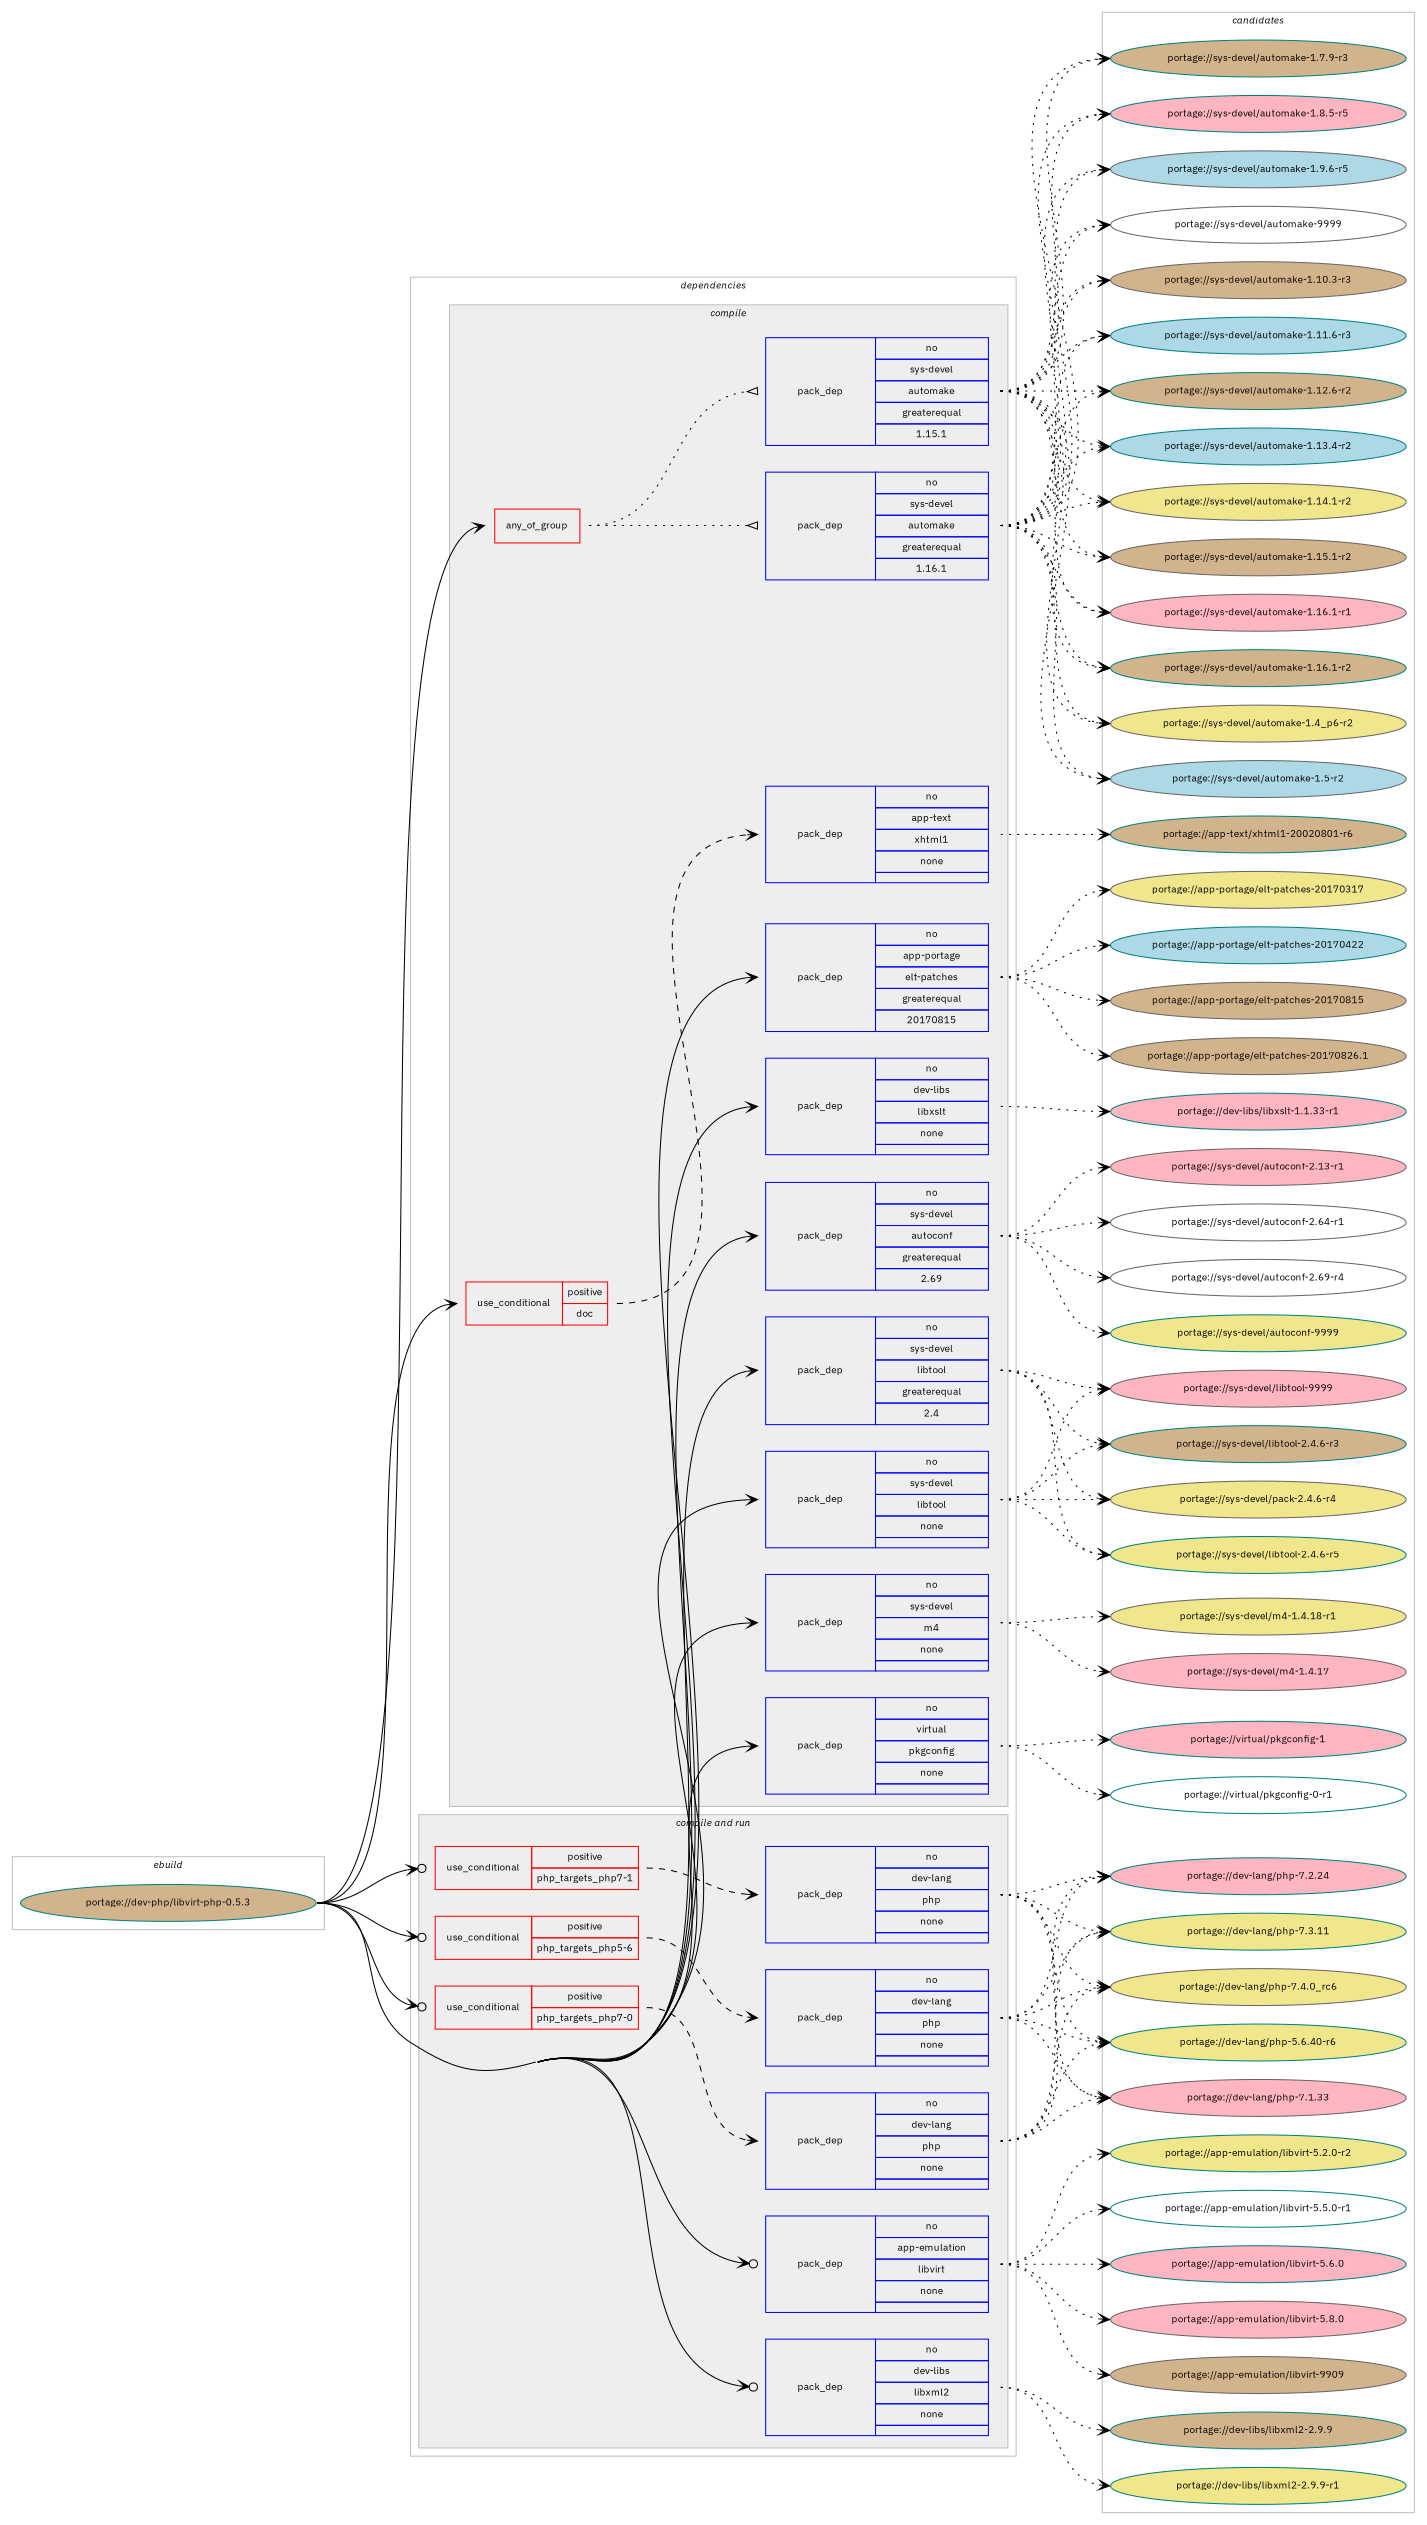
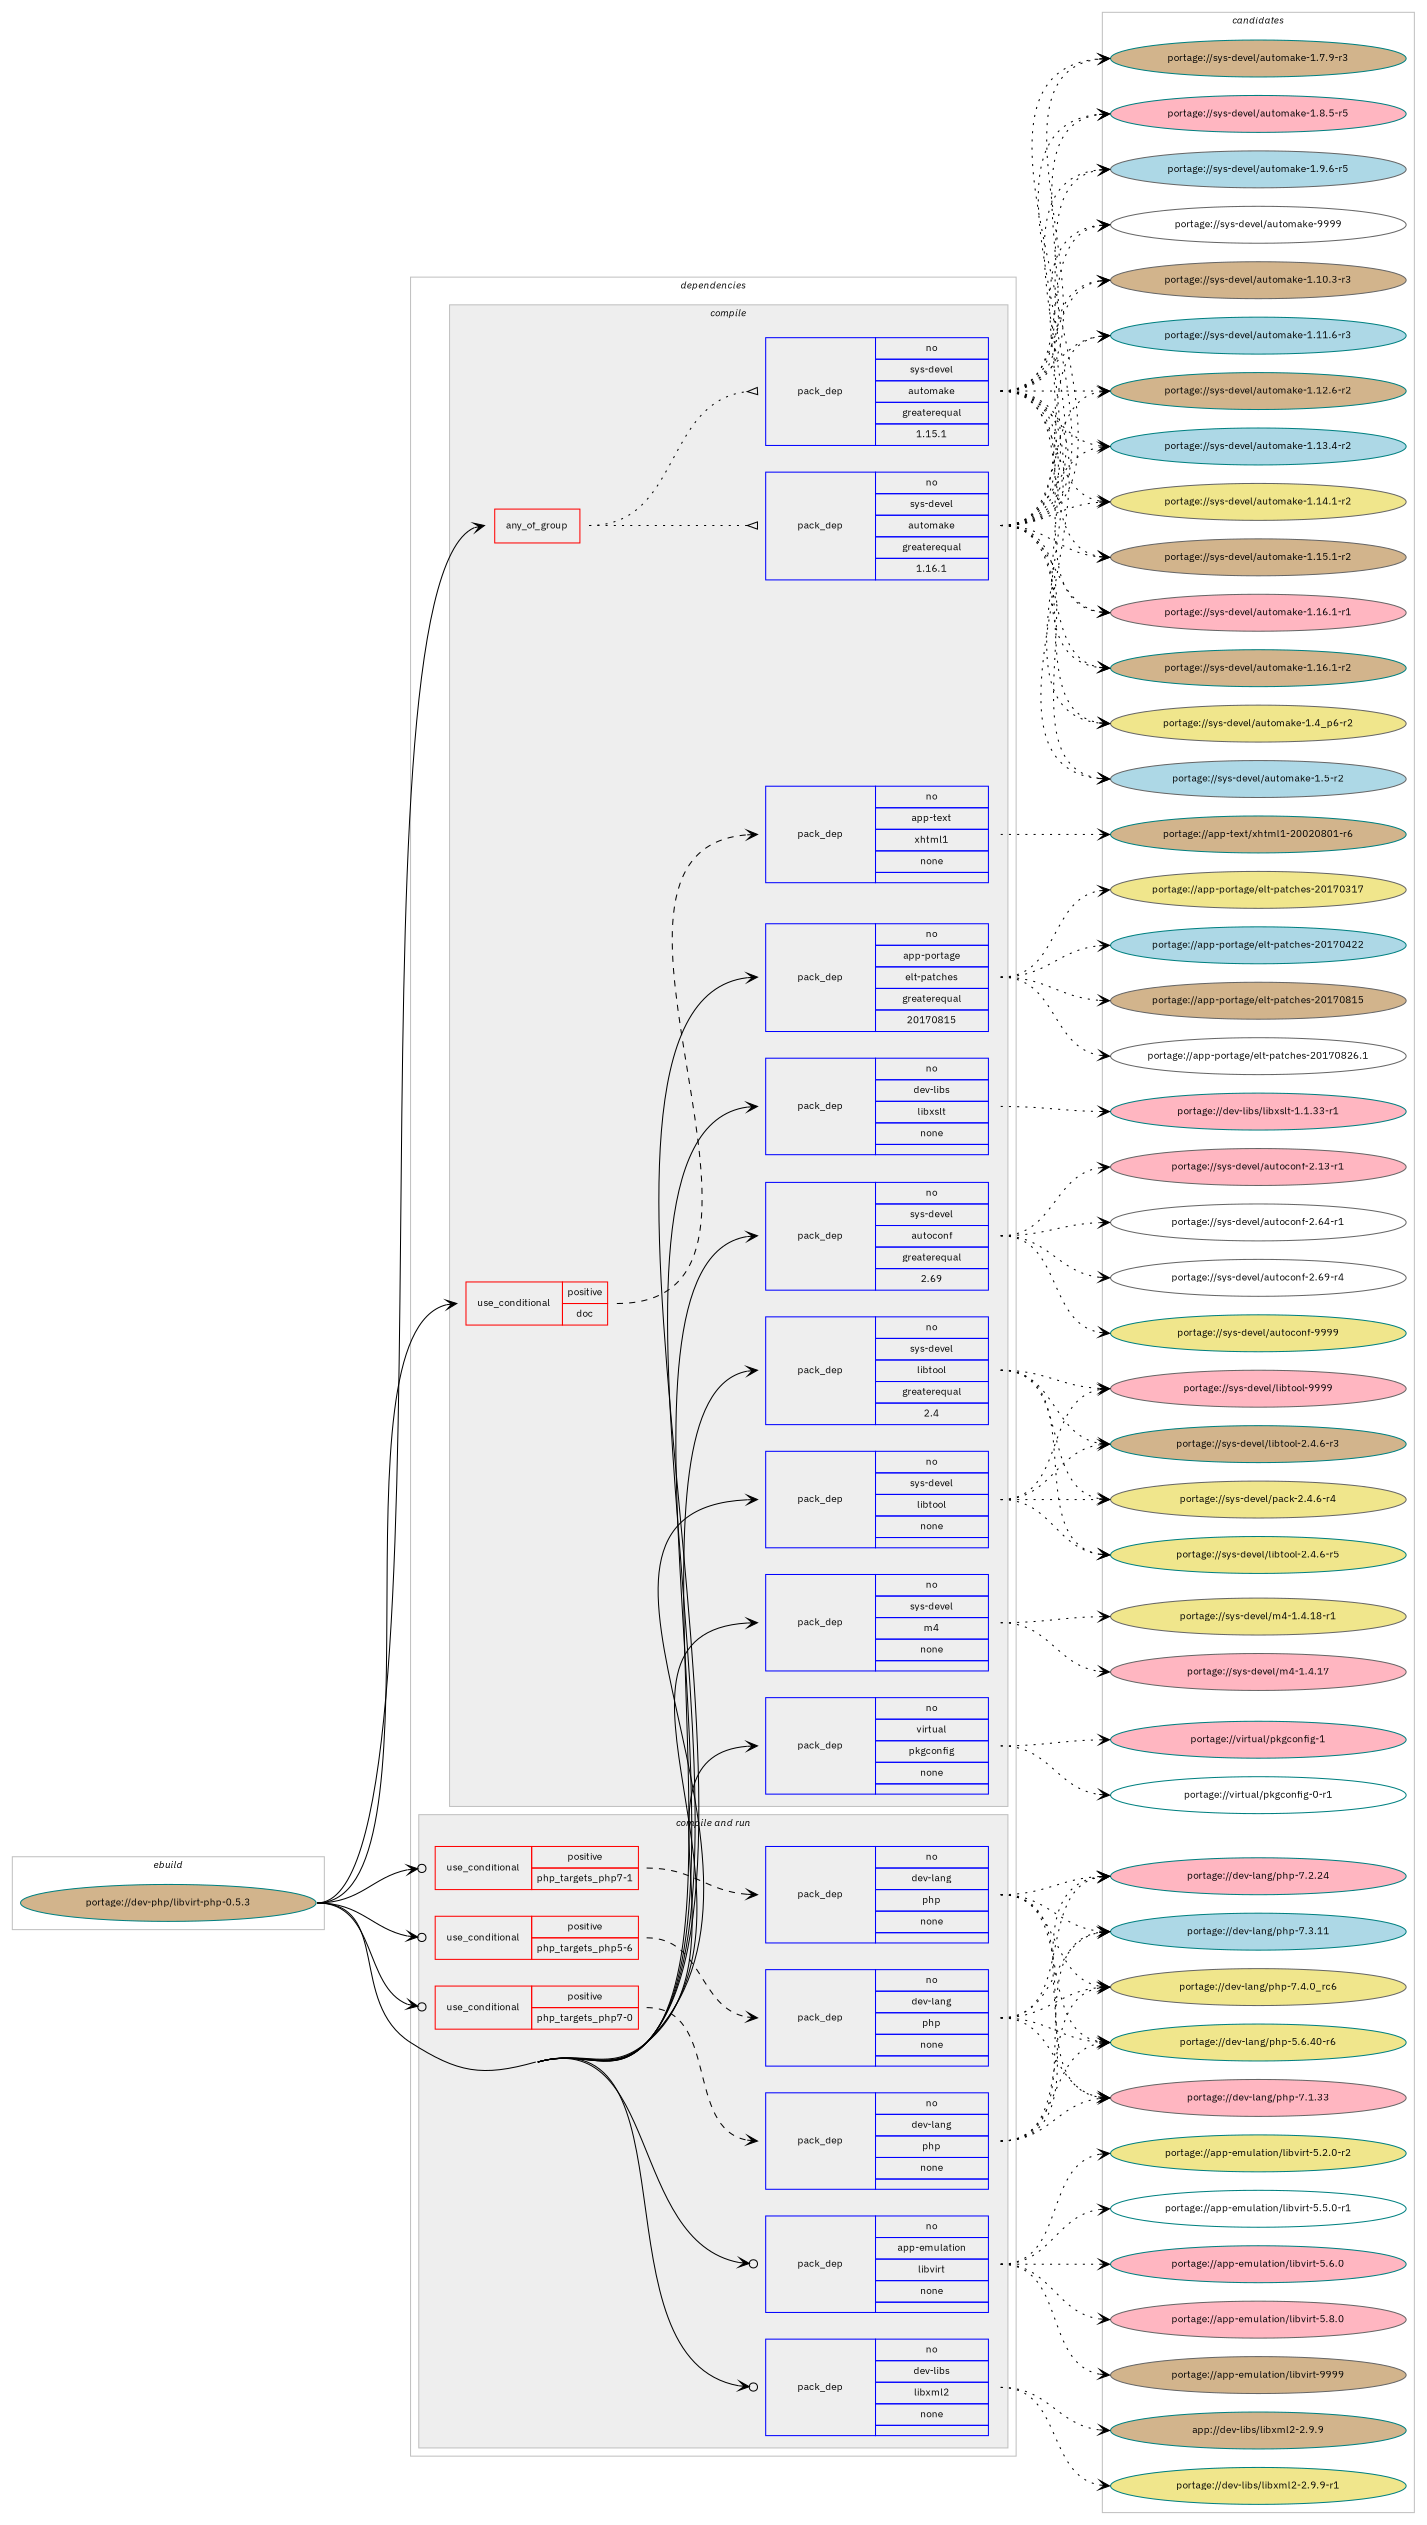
node "portage://app-portage/elt-patches-20170826.1": fillcolor tan -> white
node "portage://dev-lang/php-7.3.11": fillcolor khaki -> lightblue
node "portage://app-emulation/libvirt-9909": label "portage://app-emulation/libvirt-9909" -> "portage://app-emulation/libvirt-9999"
node "portage://dev-libs/libxml2-2.9.9": label "portage://dev-libs/libxml2-2.9.9" -> "app://dev-libs/libxml2-2.9.9"
